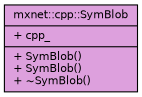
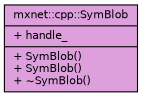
node "mxnet::cpp::SymBlob": text "+ cpp_" -> "+ handle_"
